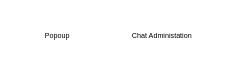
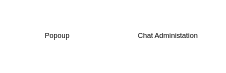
node "Chat Administation": moved (162, 36) -> (168, 36)
